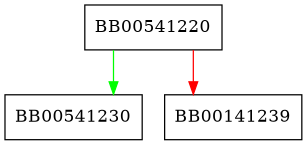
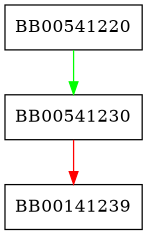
edge "BB00541220" -> "BB00141239": now "BB00541230" -> "BB00141239"
